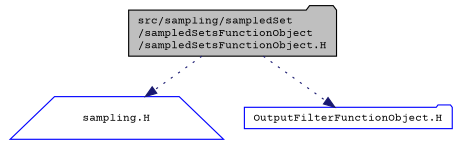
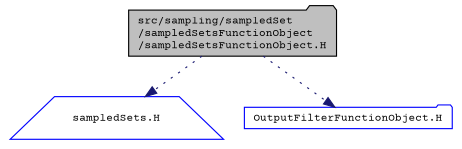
node "sampling.H": label "sampling.H" -> "sampledSets.H"
